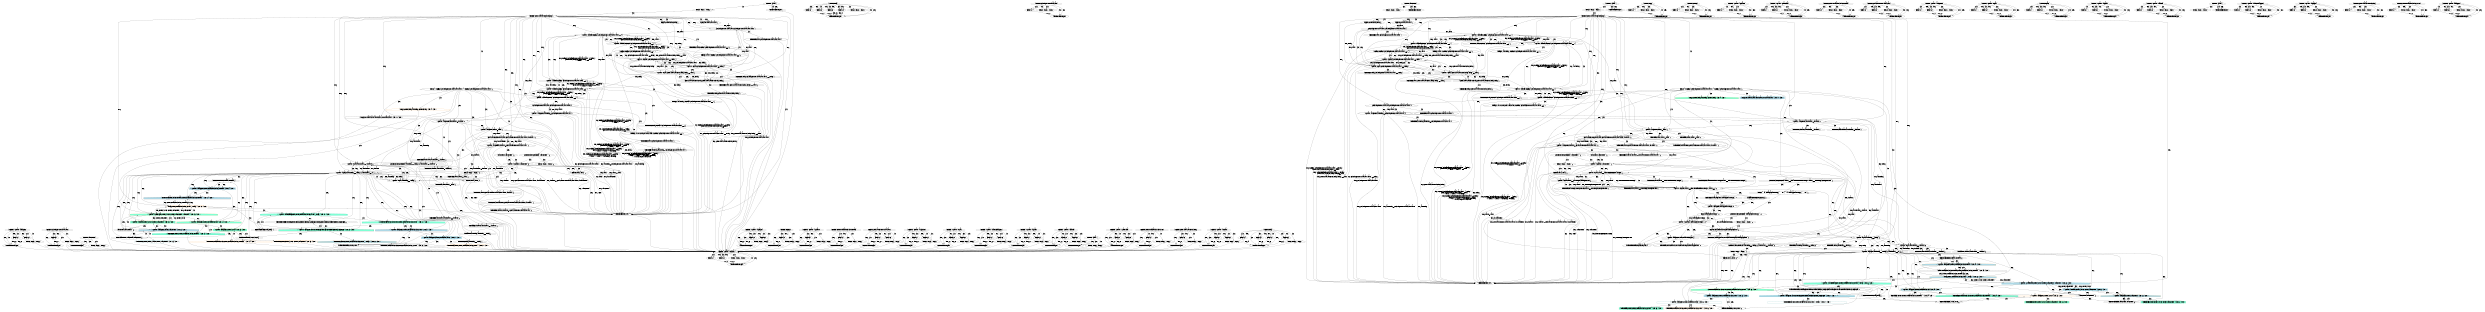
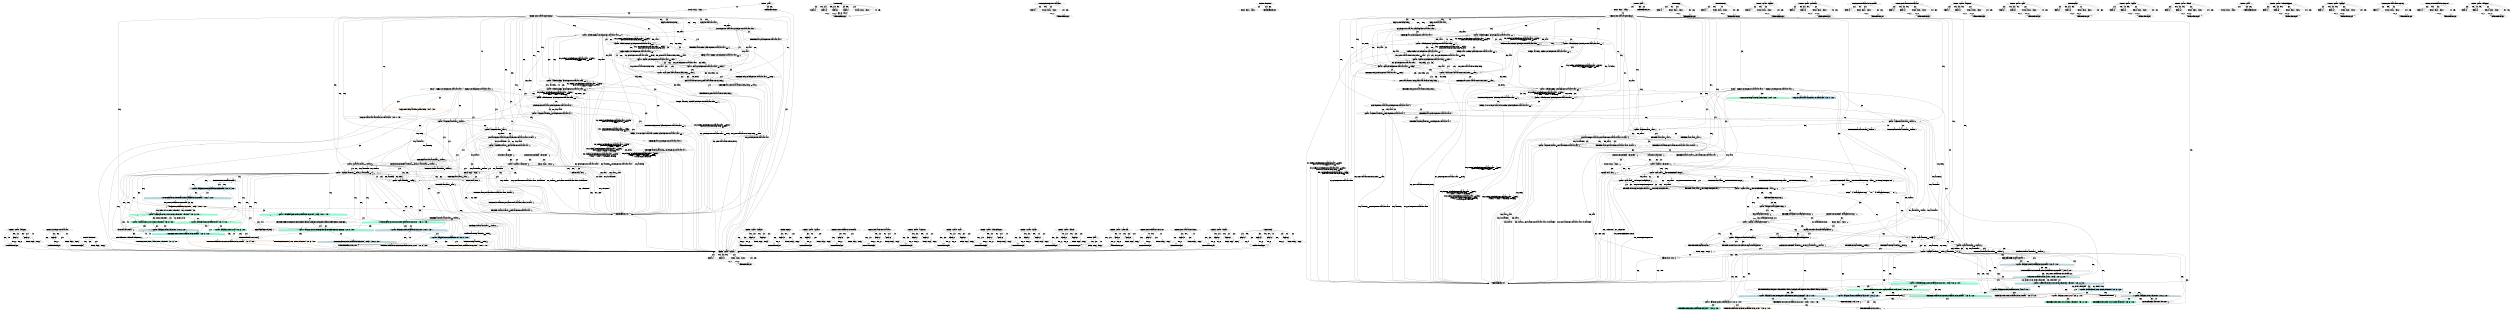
edge "(IDENTIFIER,initial_page_host_,initial_page_host_.empty())" -> "(<operator>.fieldAccess,initial_page_host_.empty)": reversed
